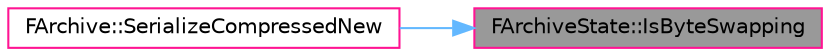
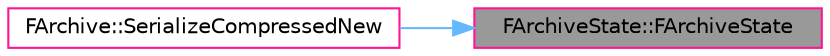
node "FArchiveState::IsByteSwapping": label "FArchiveState::IsByteSwapping" -> "FArchiveState::FArchiveState"
